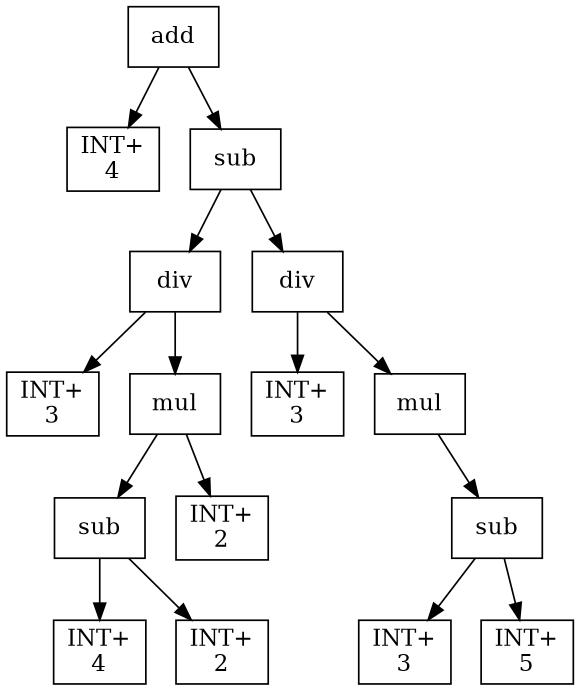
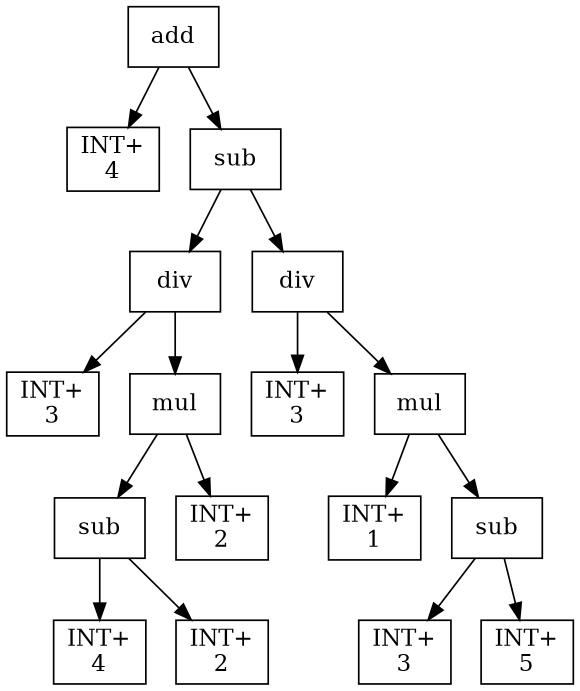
node "INT+ 1": added
